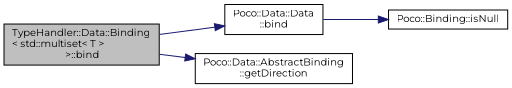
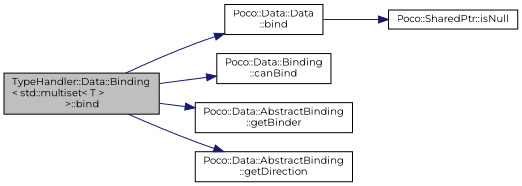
node "Poco::Binding::isNull": label "Poco::Binding::isNull" -> "Poco::SharedPtr::isNull"
node "Poco::Data::Binding ::canBind": added
node "Poco::Data::AbstractBinding ::getBinder": added
